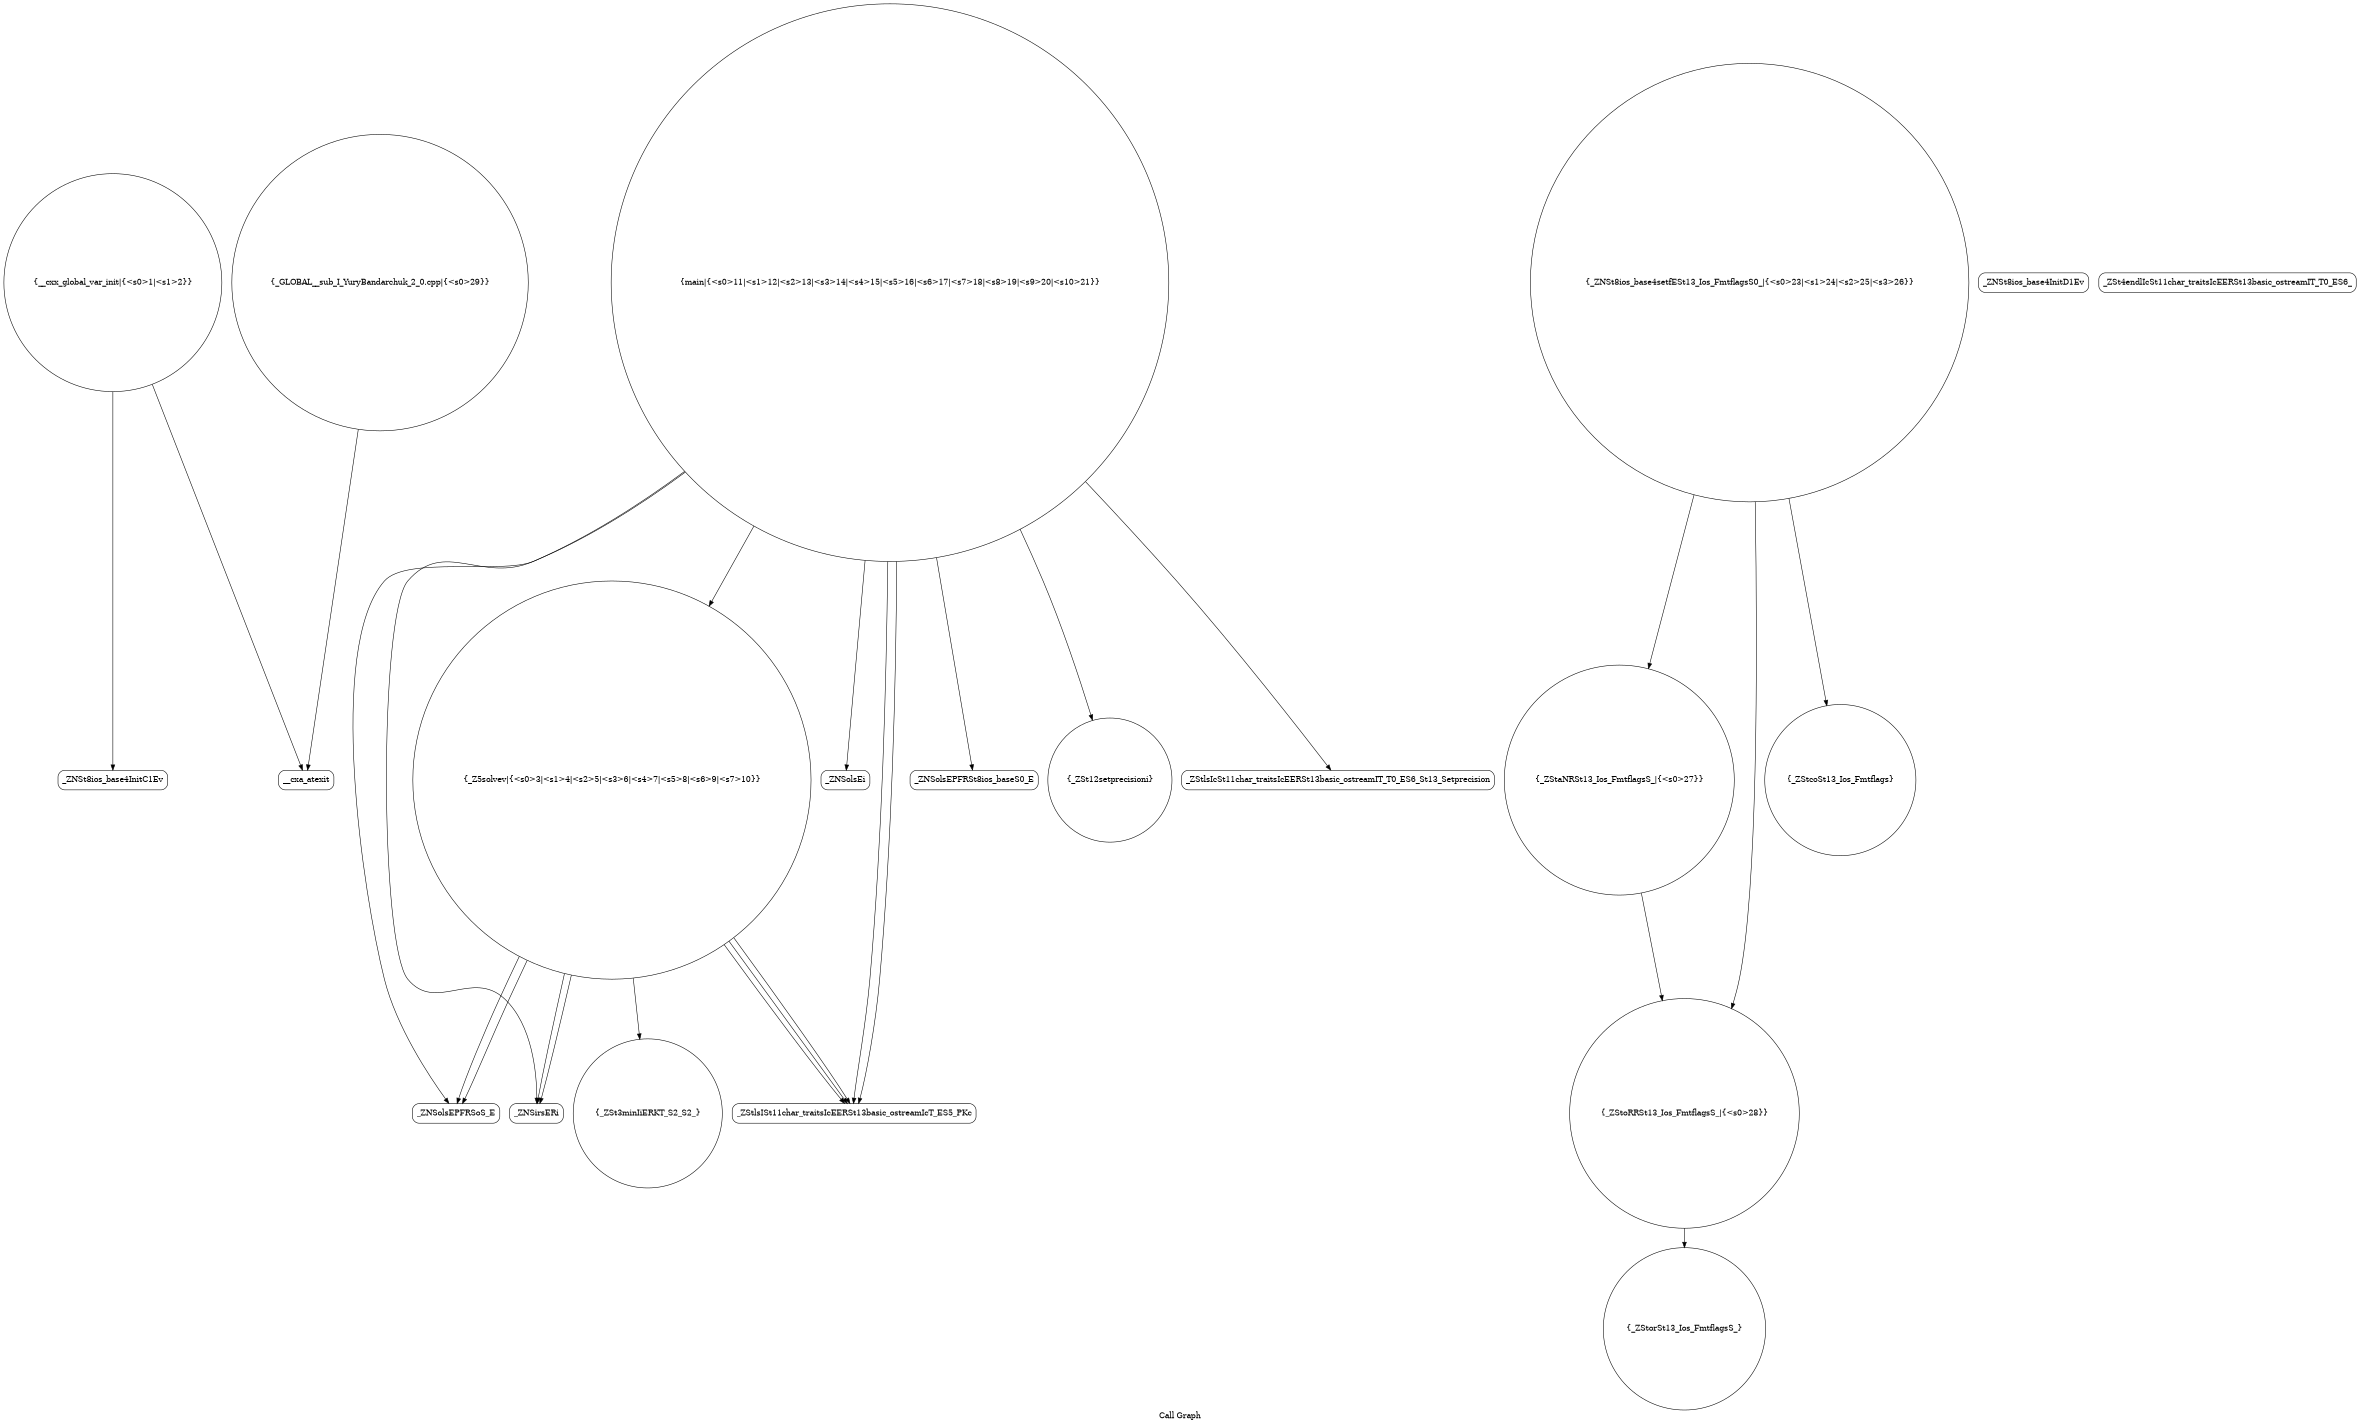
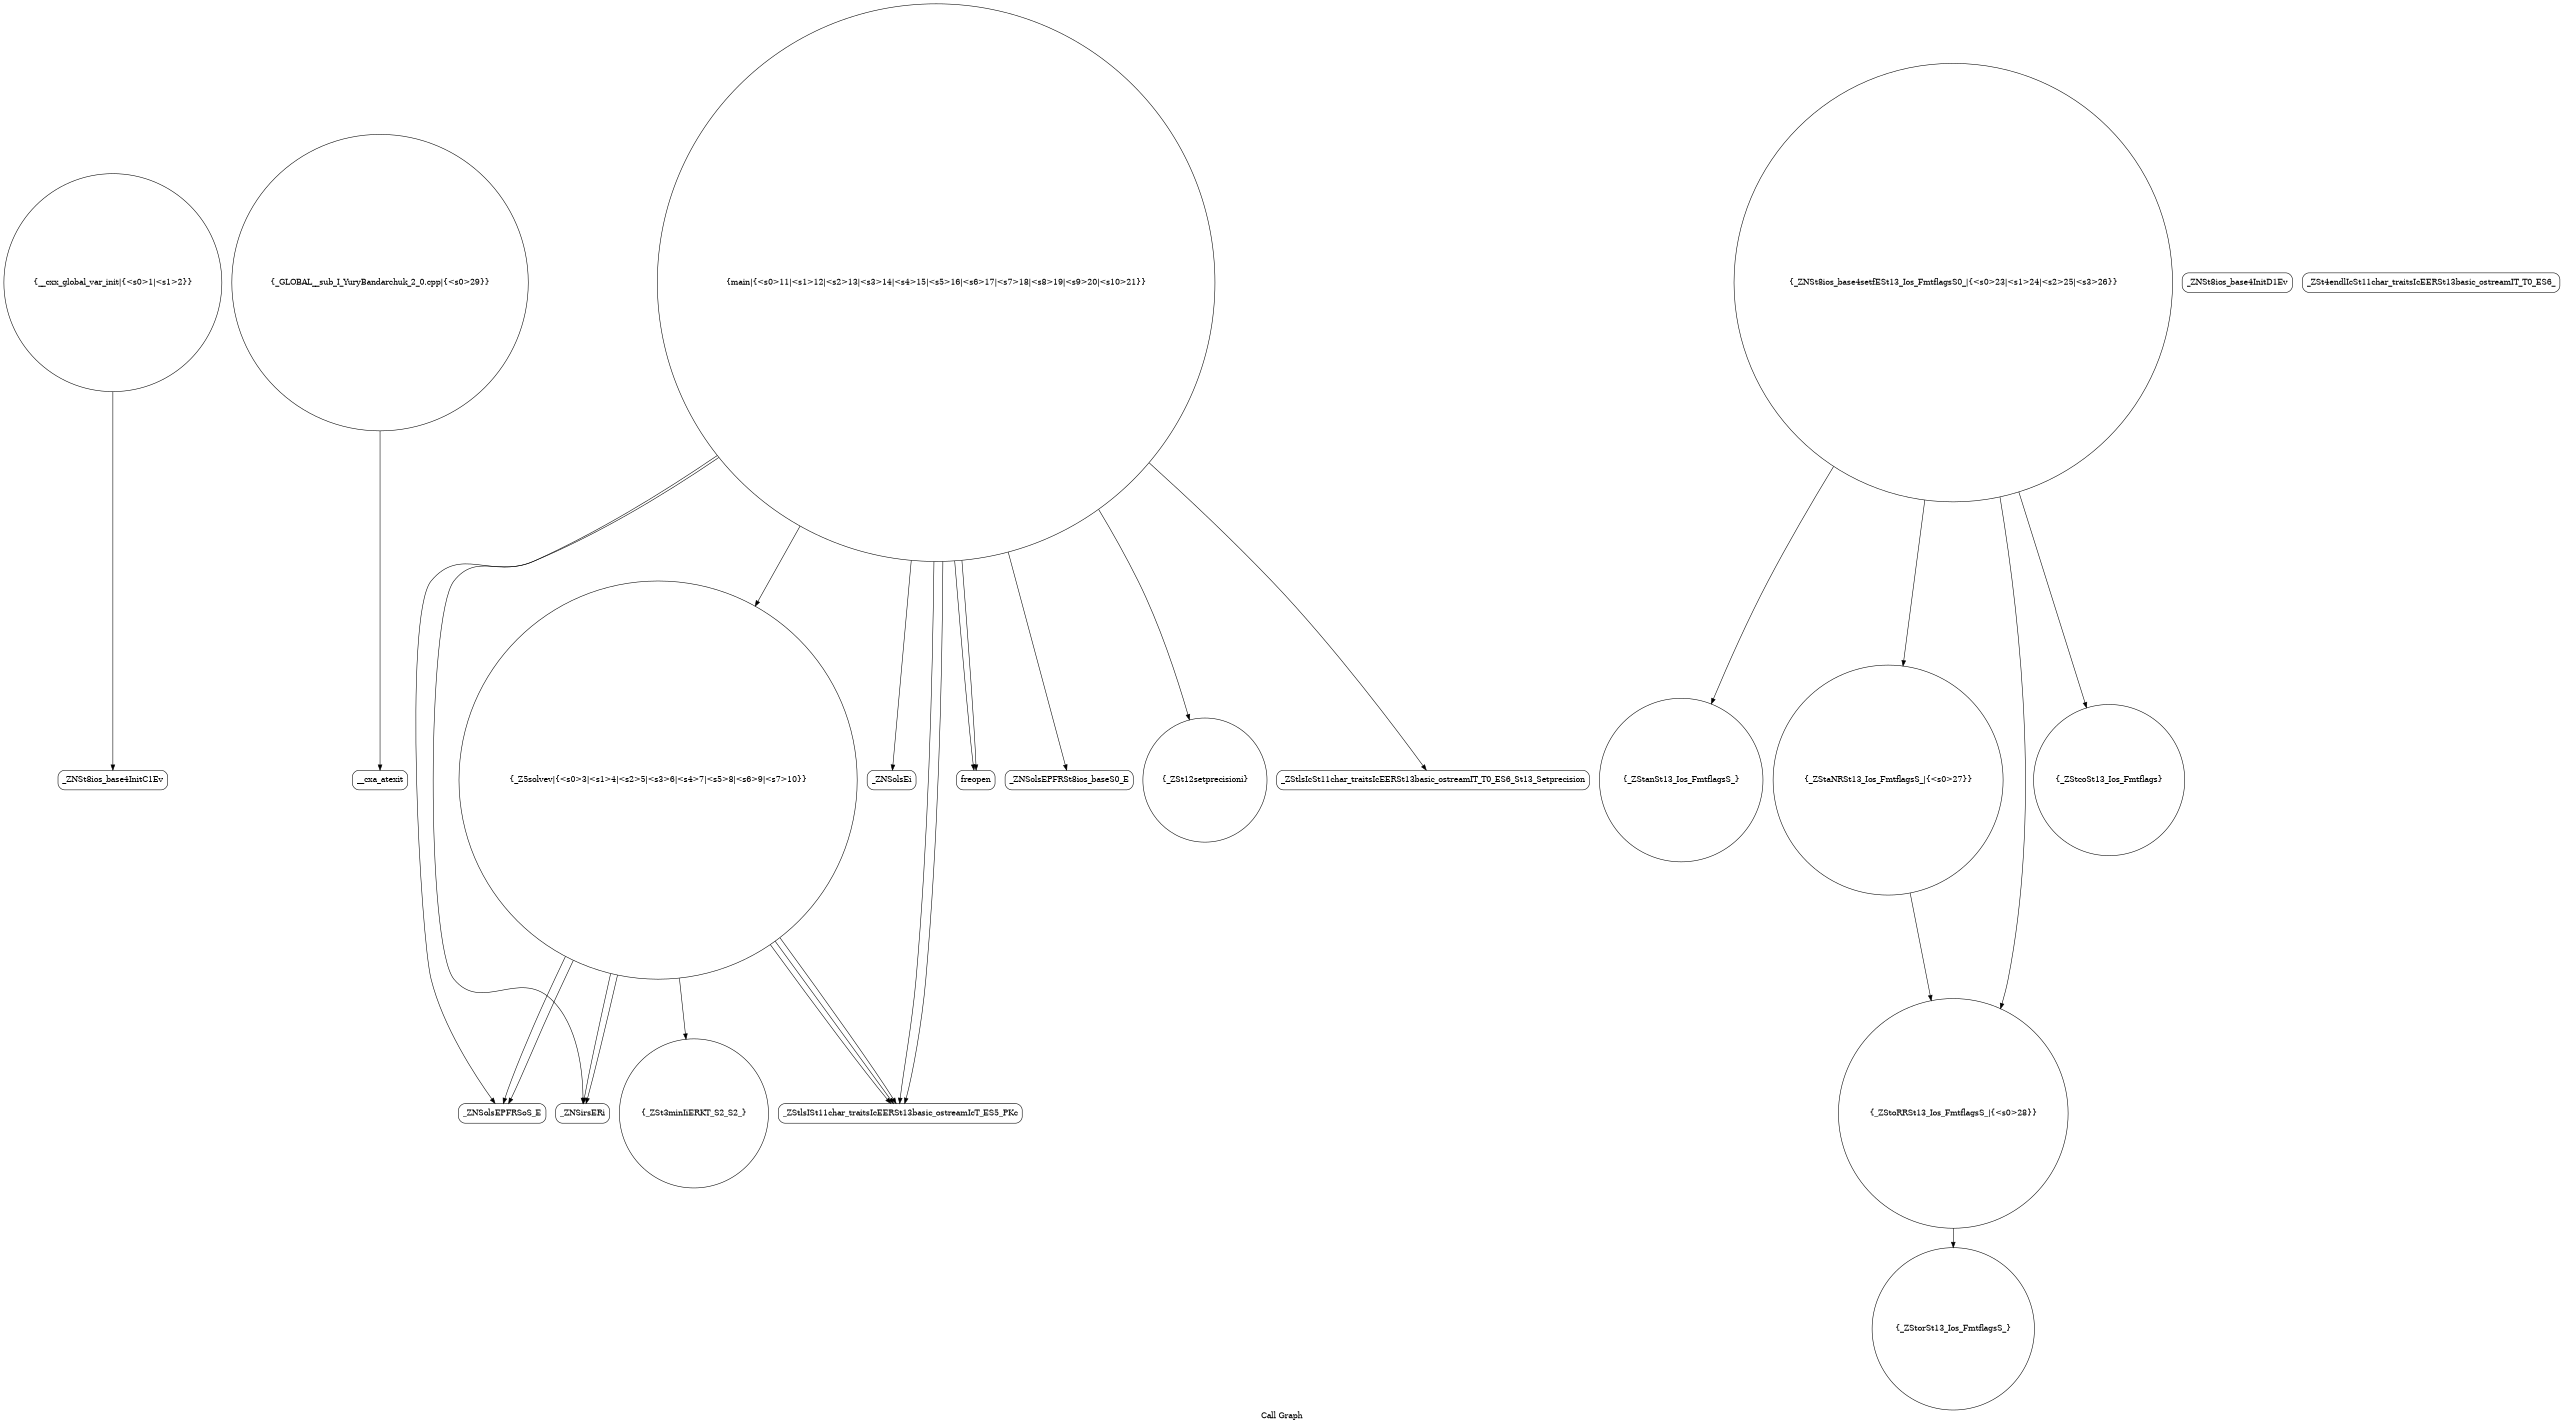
edge "{__cxx_global_var_init|{<s0>1|<s1>2}}" -> "__cxa_atexit": removed
node "freopen": added
node "{_ZStanSt13_Ios_FmtflagsS_}": added
